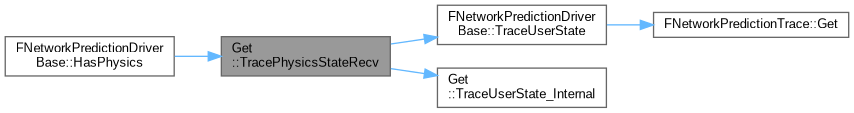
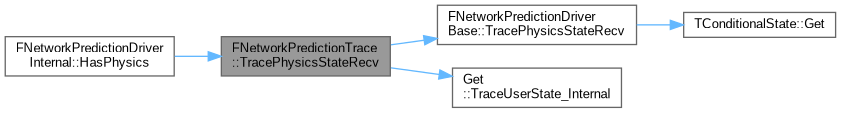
node "FNetworkPredictionDriver Base::TraceUserState": label "FNetworkPredictionDriver Base::TraceUserState" -> "FNetworkPredictionDriver Base::TracePhysicsStateRecv"
node "FNetworkPredictionTrace::Get": label "FNetworkPredictionTrace::Get" -> "TConditionalState::Get"
node "FNetworkPredictionDriver Base::HasPhysics": label "FNetworkPredictionDriver Base::HasPhysics" -> "FNetworkPredictionDriver Internal::HasPhysics"
node "Get ::TracePhysicsStateRecv": label "Get ::TracePhysicsStateRecv" -> "FNetworkPredictionTrace ::TracePhysicsStateRecv"
